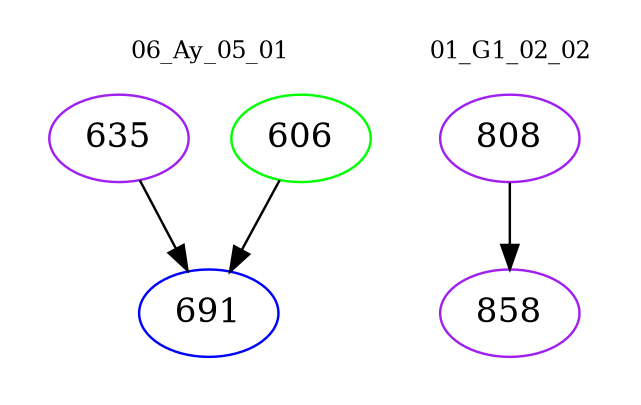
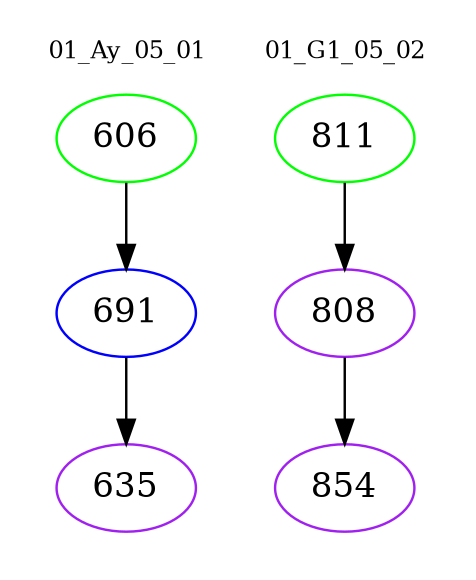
cluster "06_Ay_05_01": label "06_Ay_05_01" -> "01_Ay_05_01"
cluster "01_G1_02_02": label "01_G1_02_02" -> "01_G1_05_02"
node "811": added
edge "635" -> "691": reversed
node "858": label "858" -> "854"
